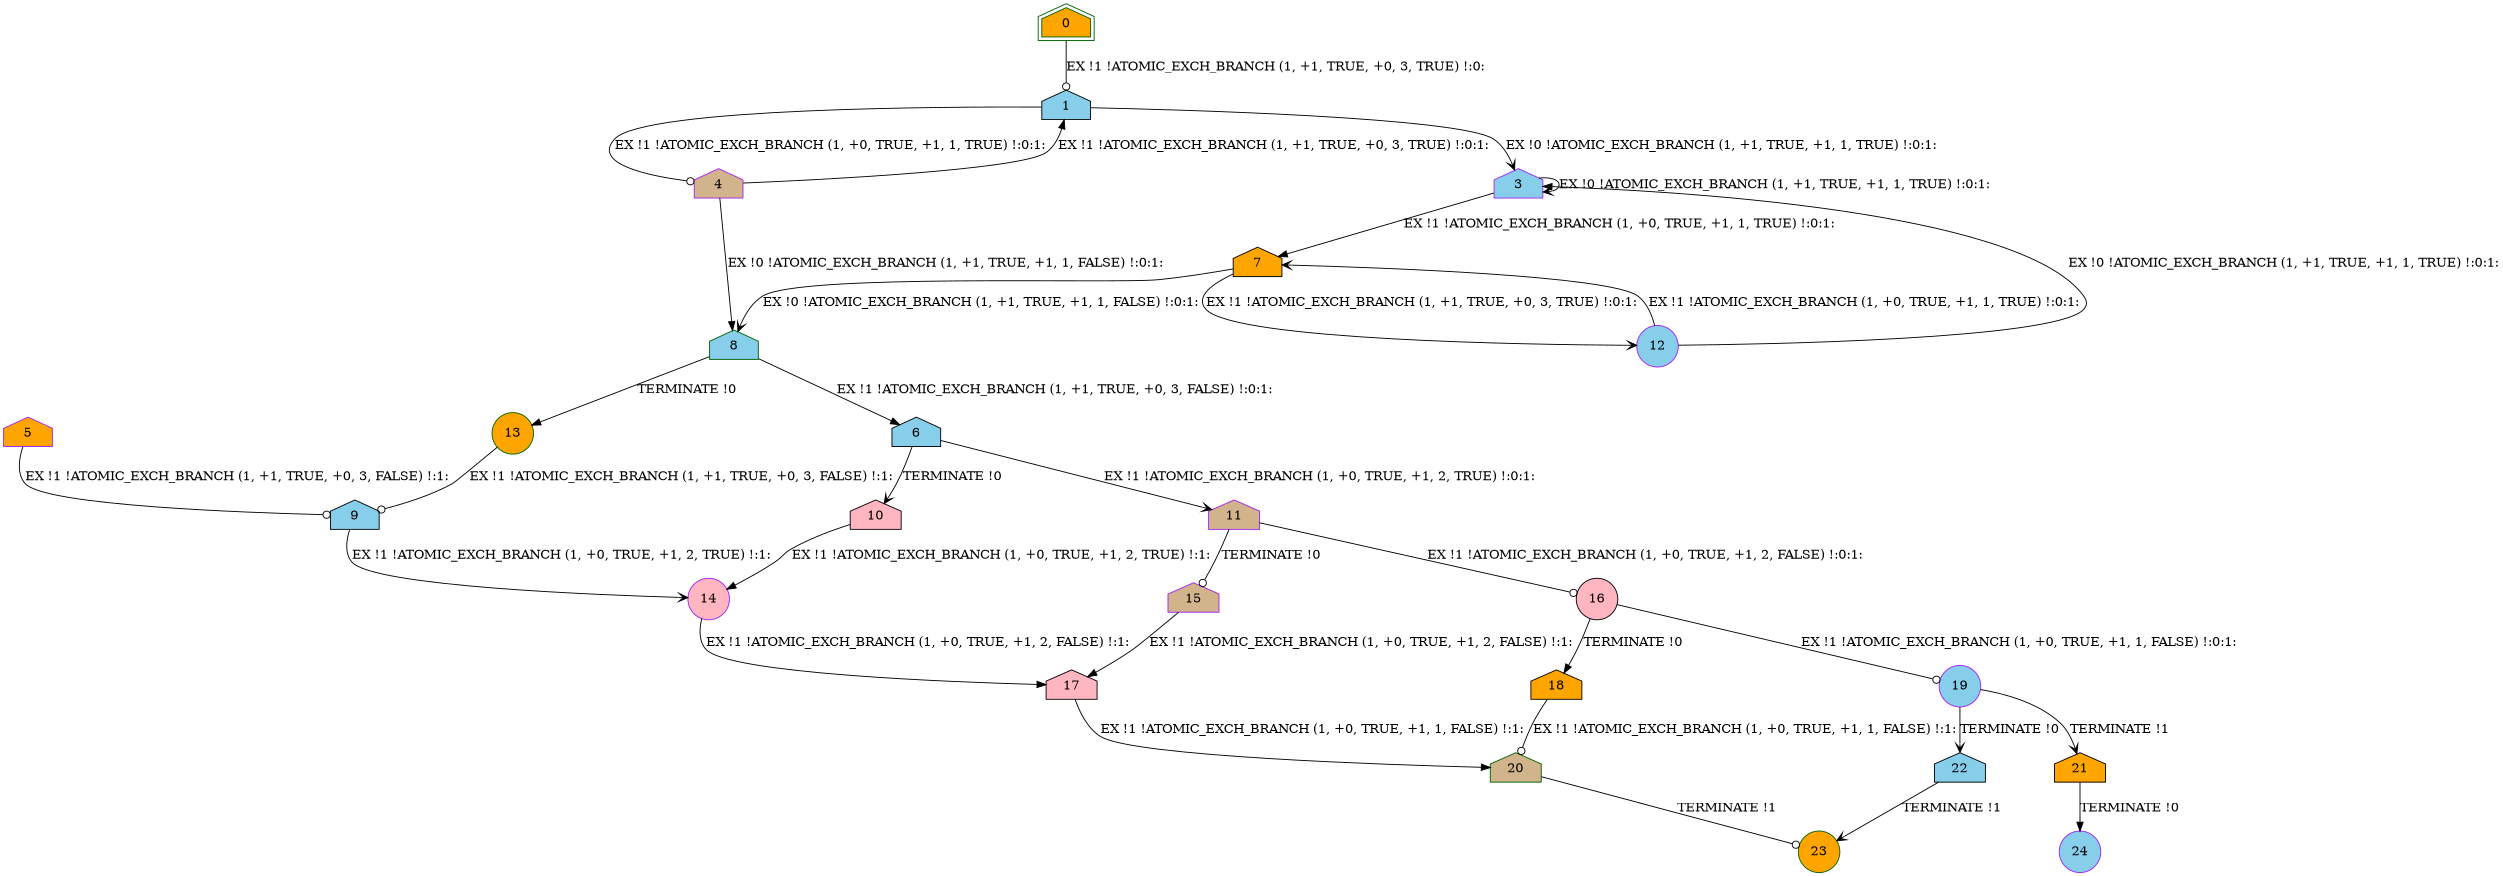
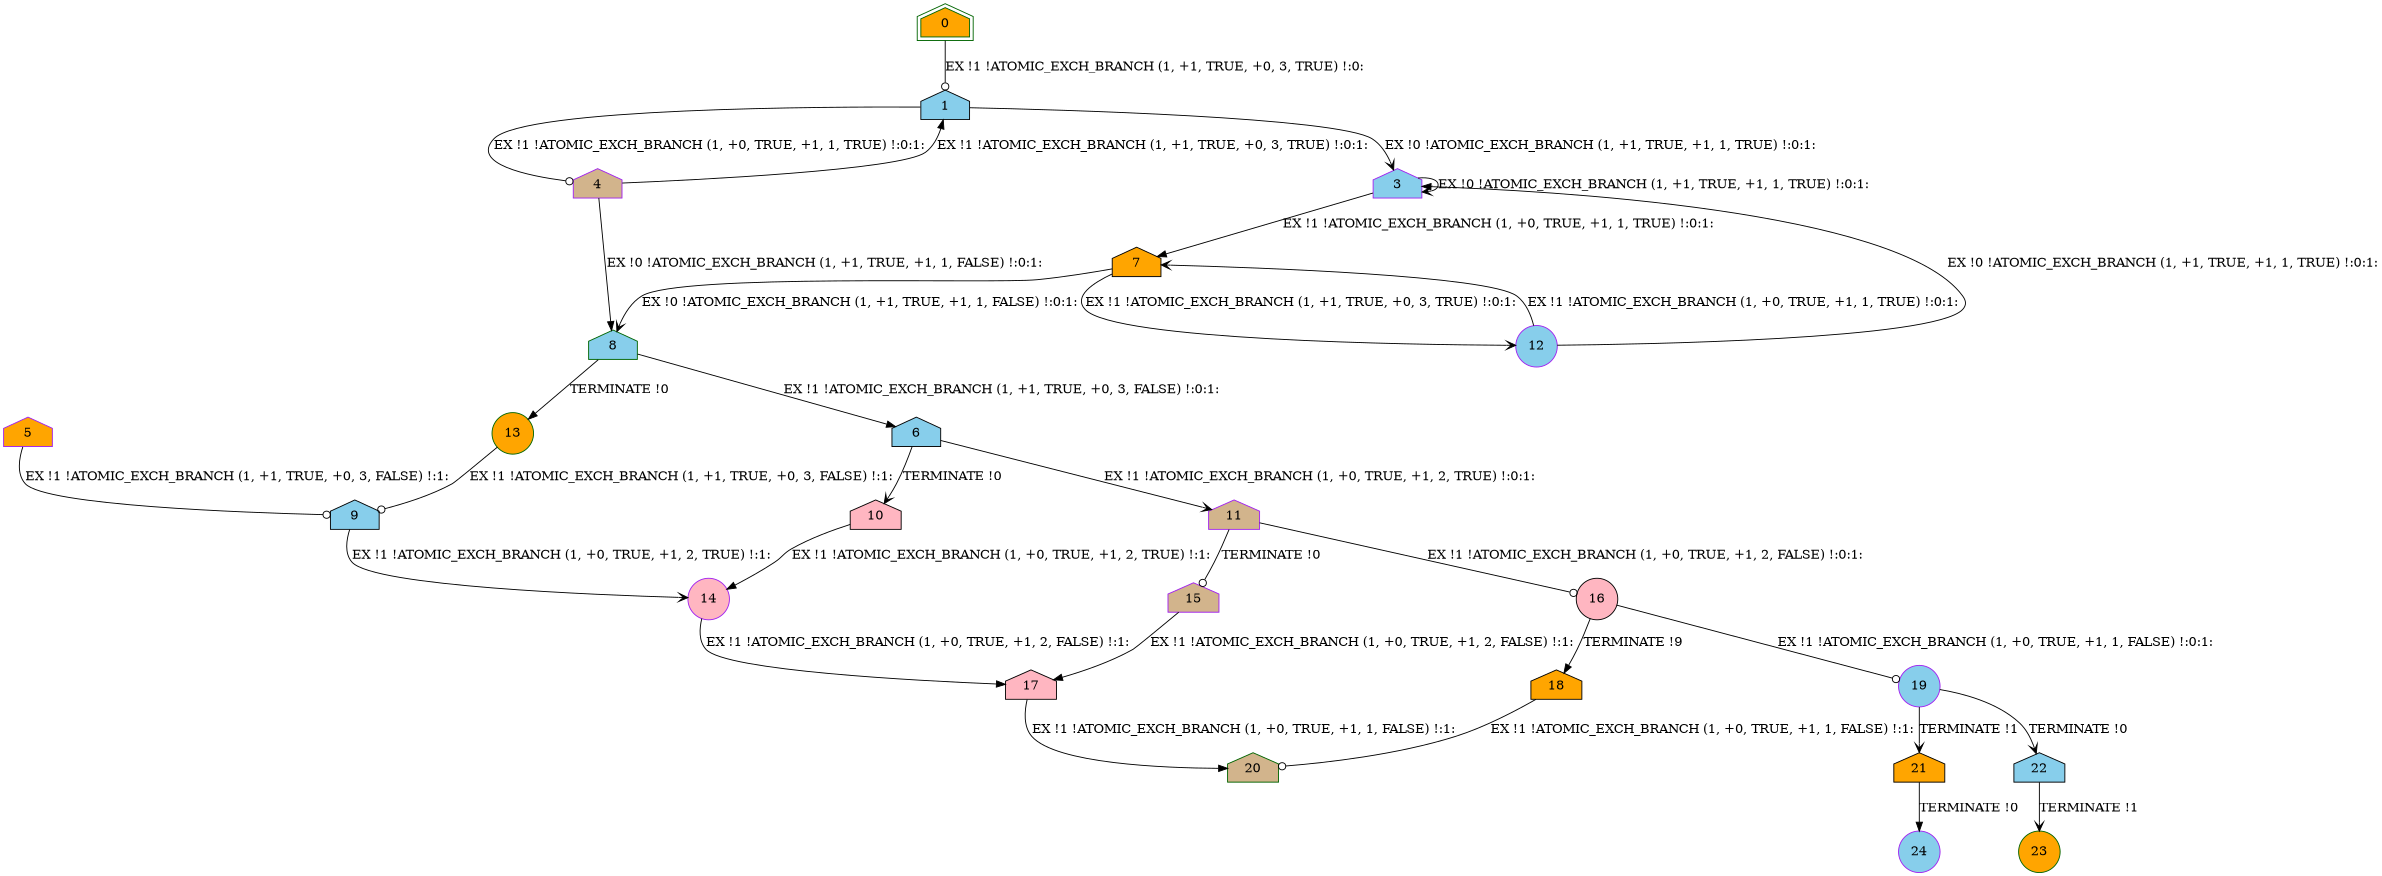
edge "16" -> "18": label "TERMINATE !0" -> "TERMINATE !9"
edge "20" -> "23": removed, label "TERMINATE !1"
